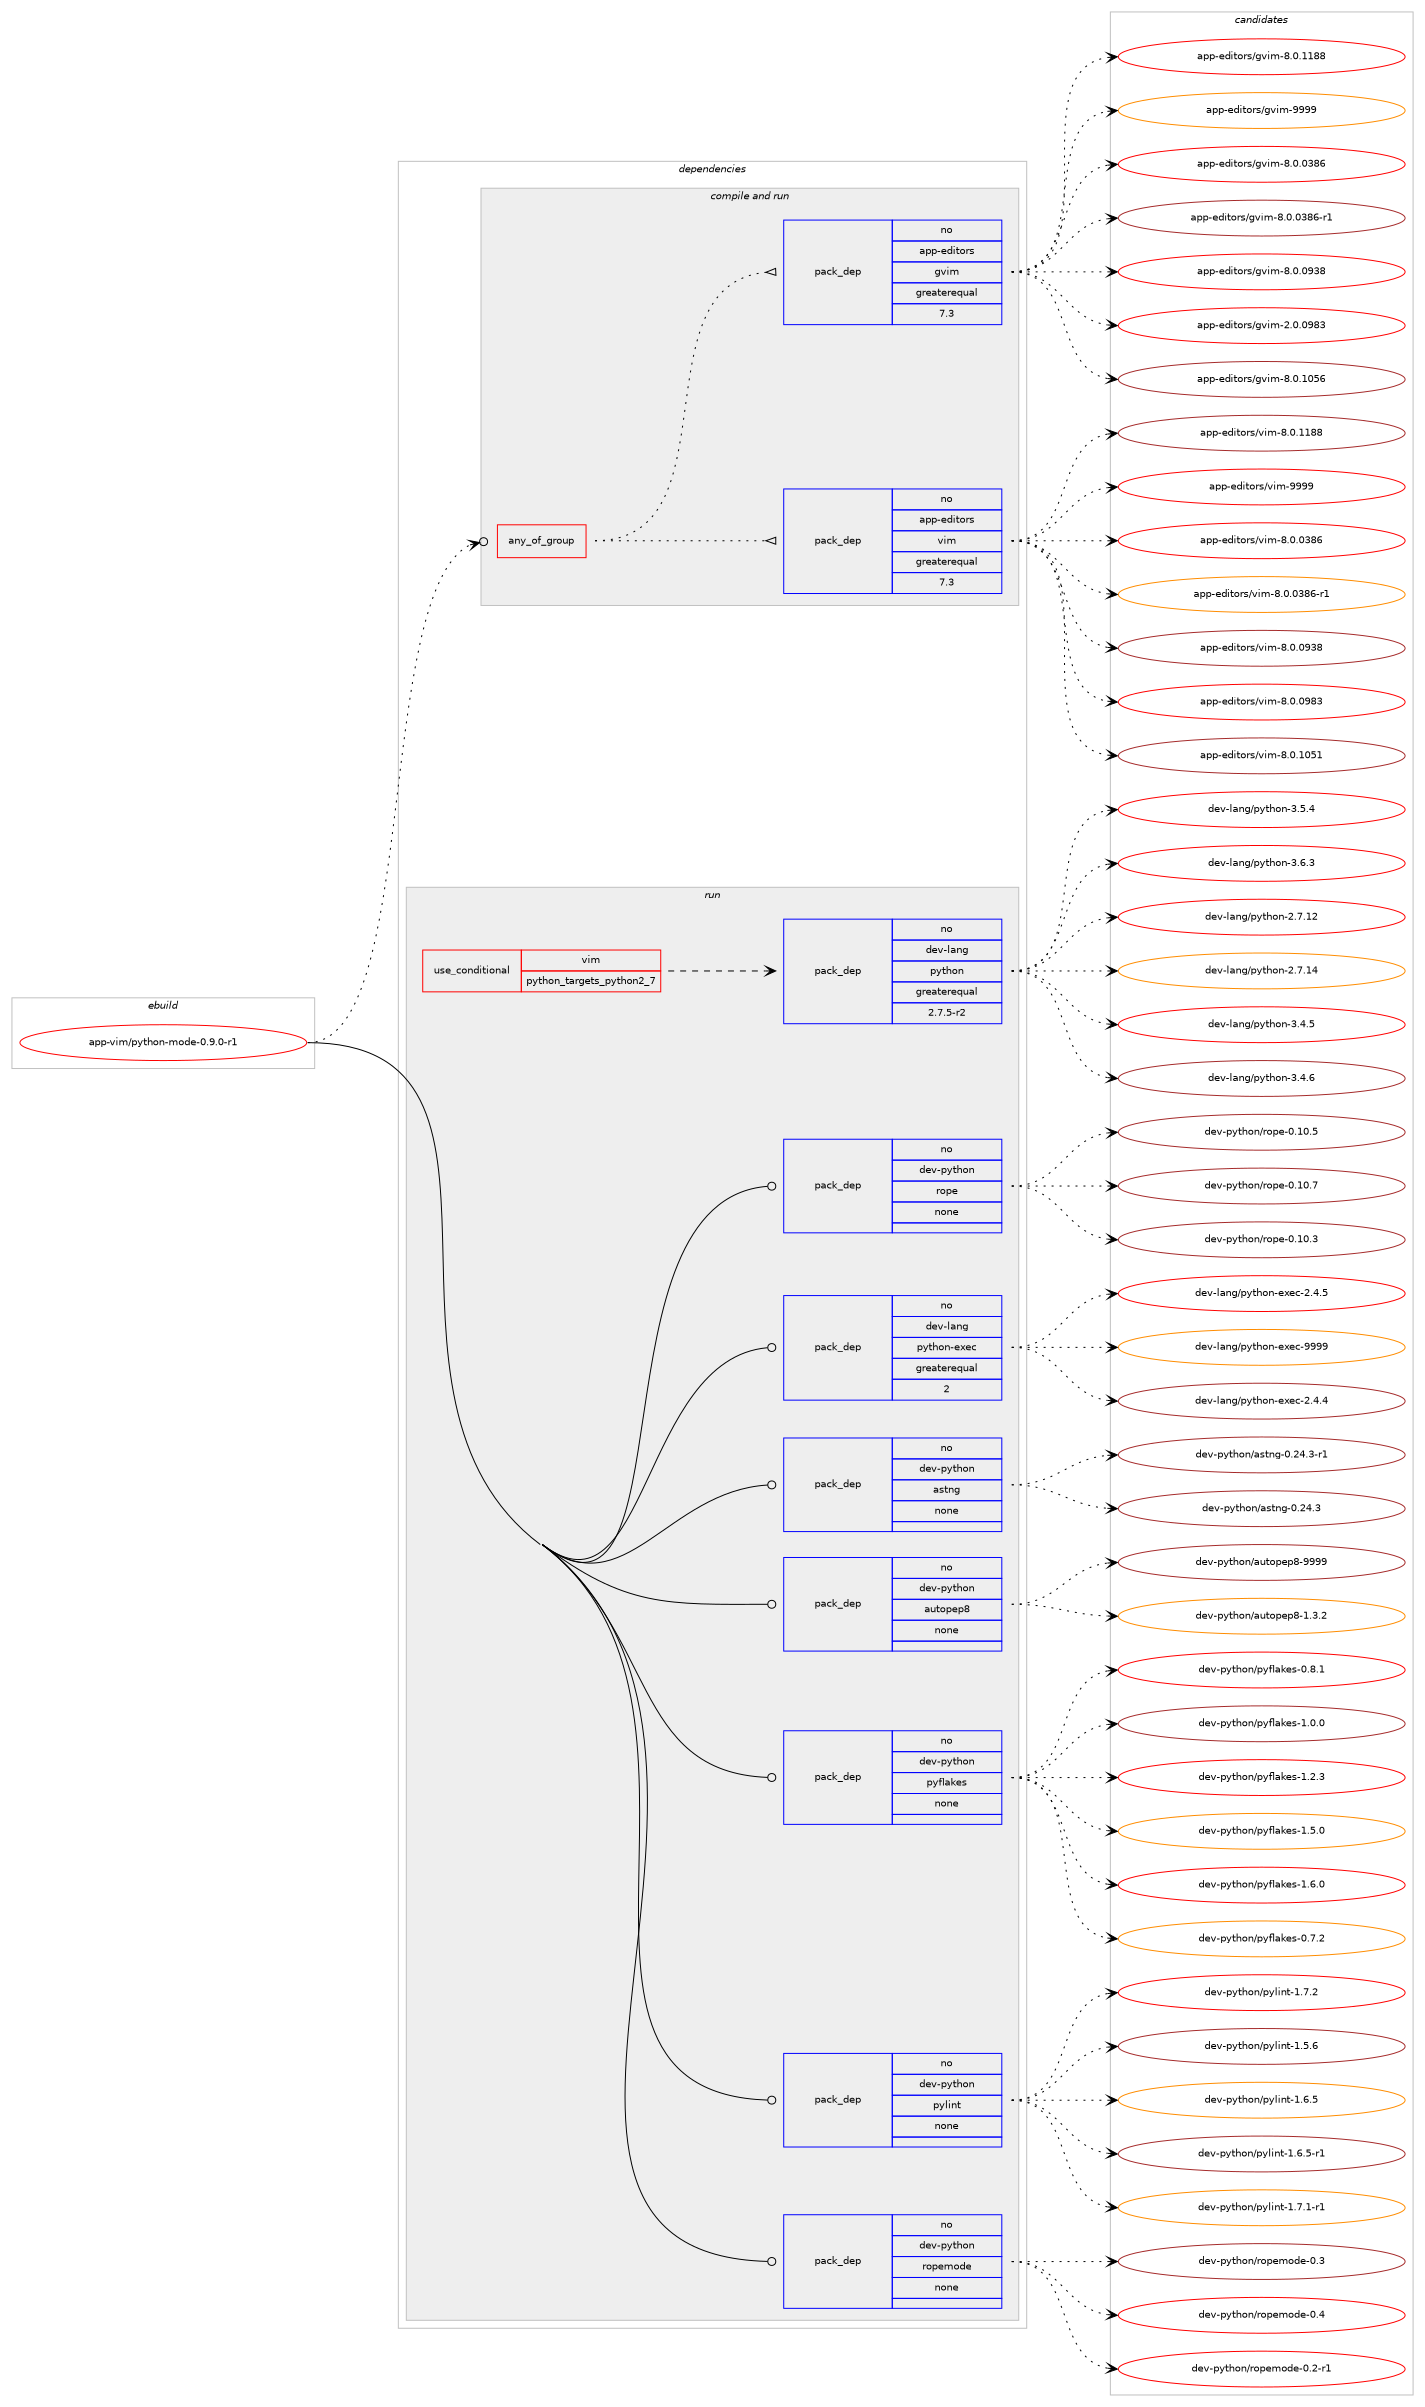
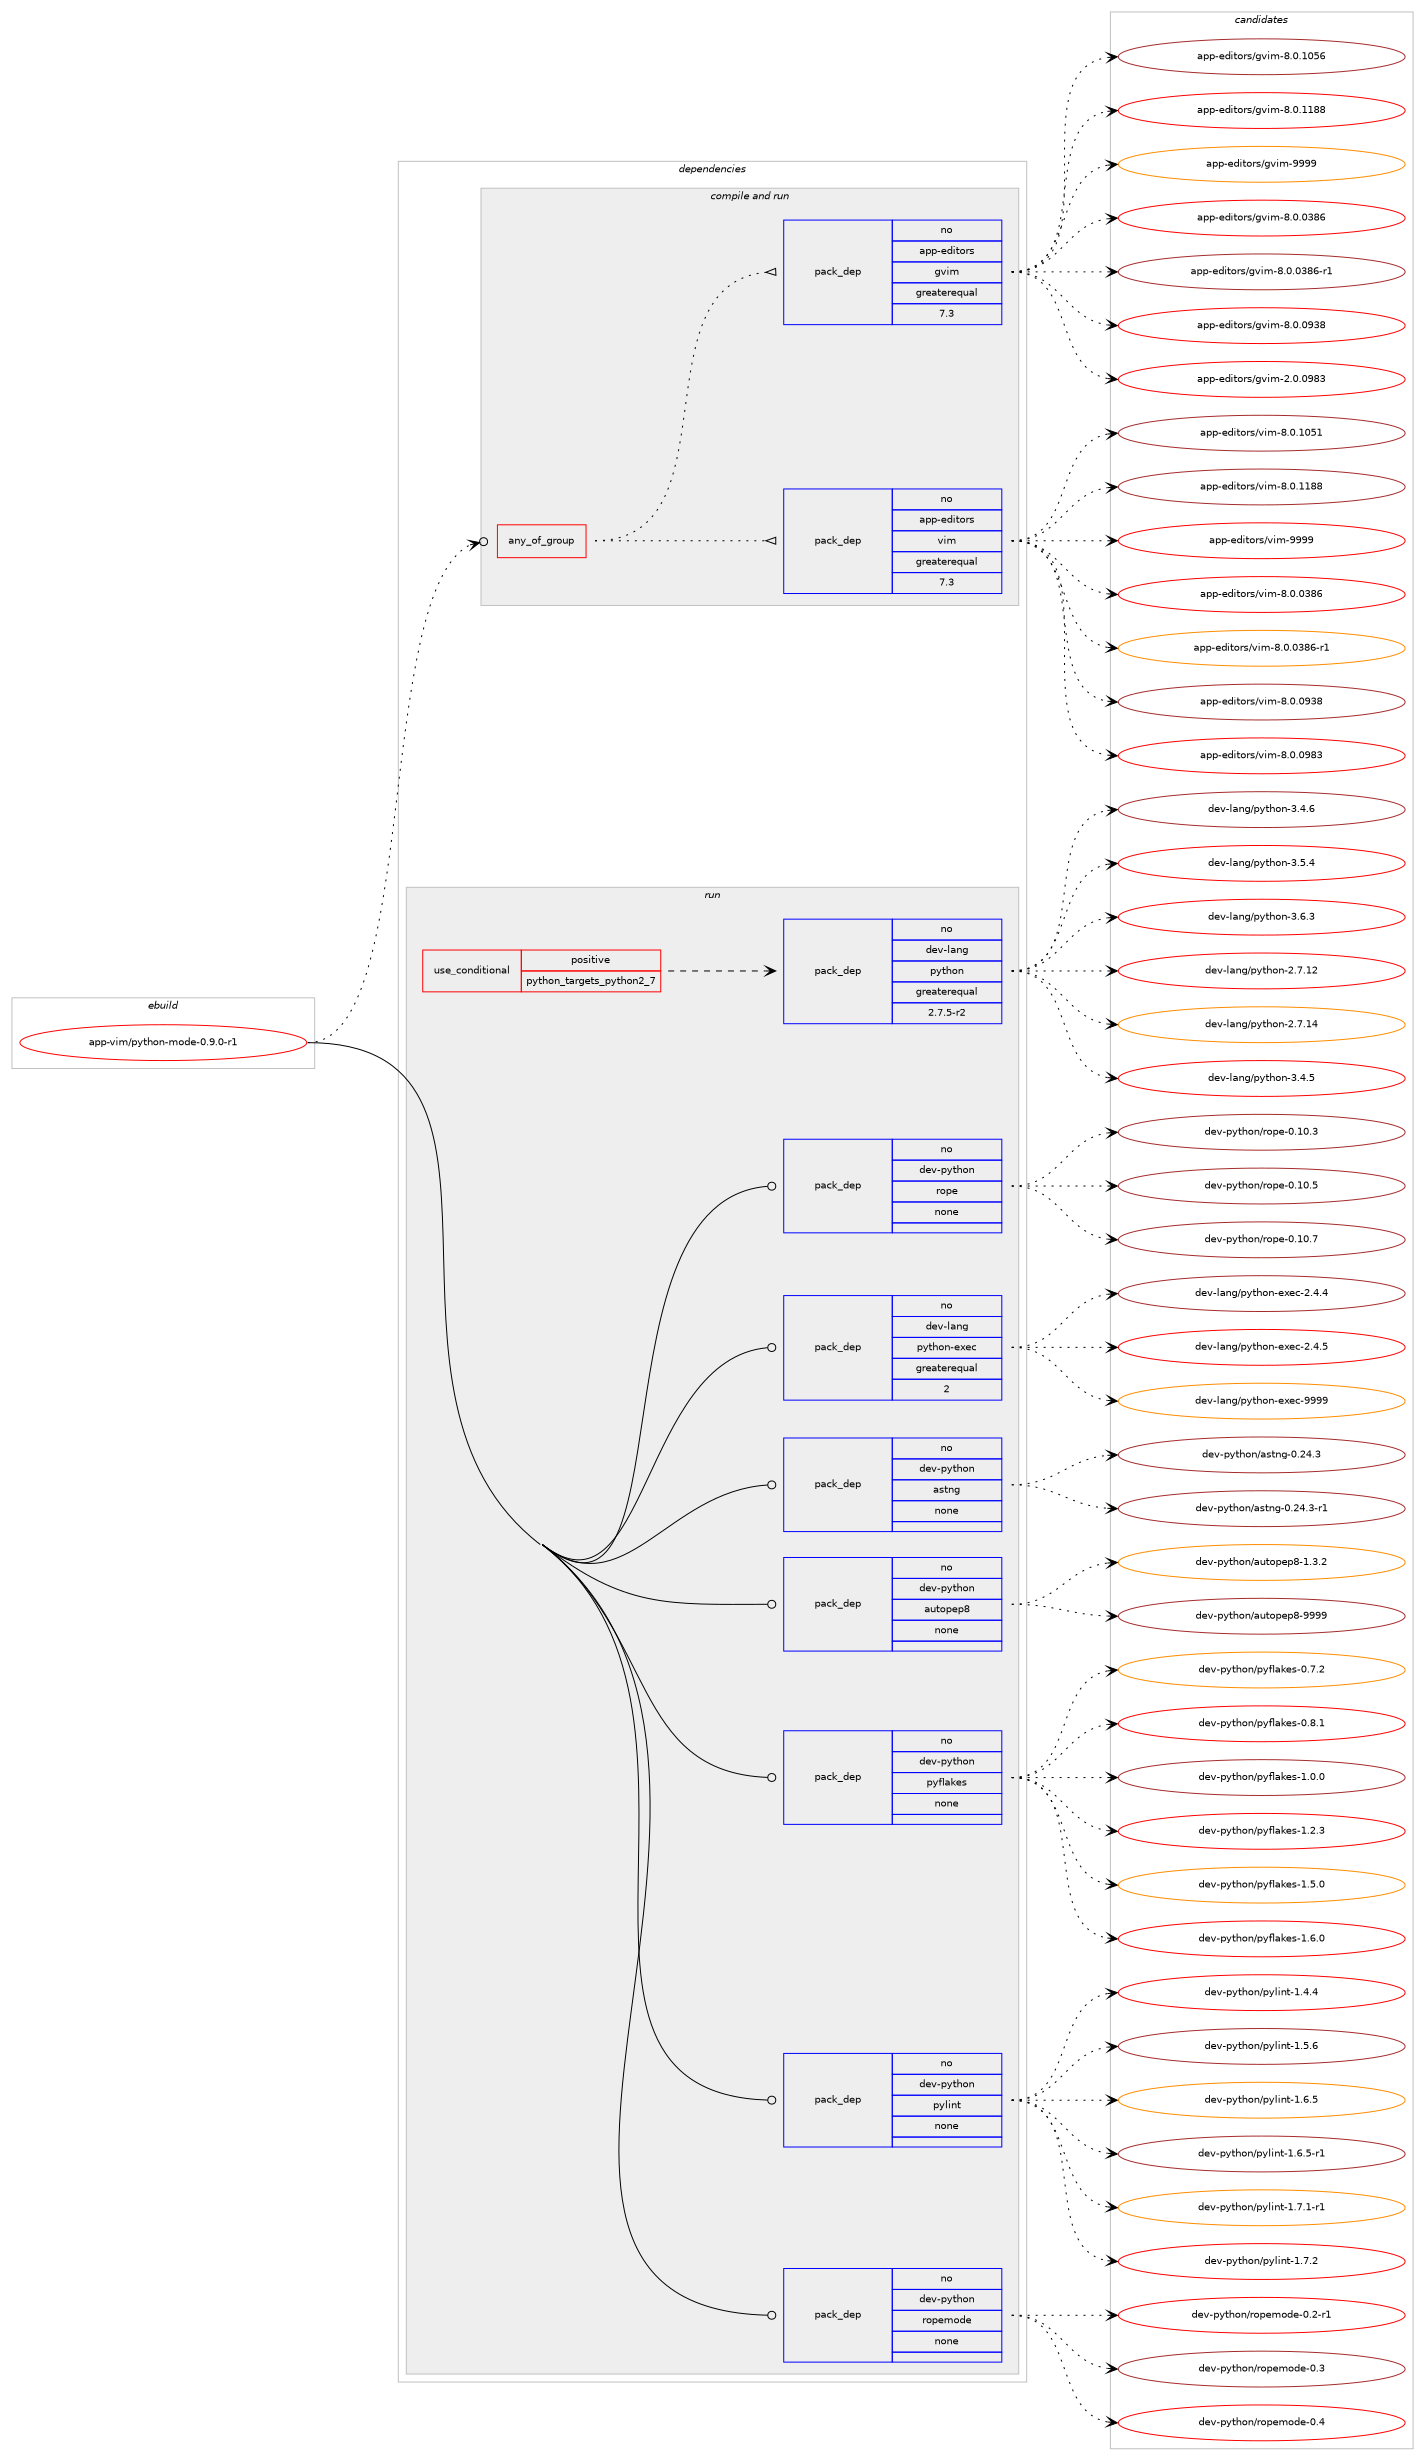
node "use_conditional": text "vim" -> "positive"
node "dev-python/pylint-1.4.4": added
